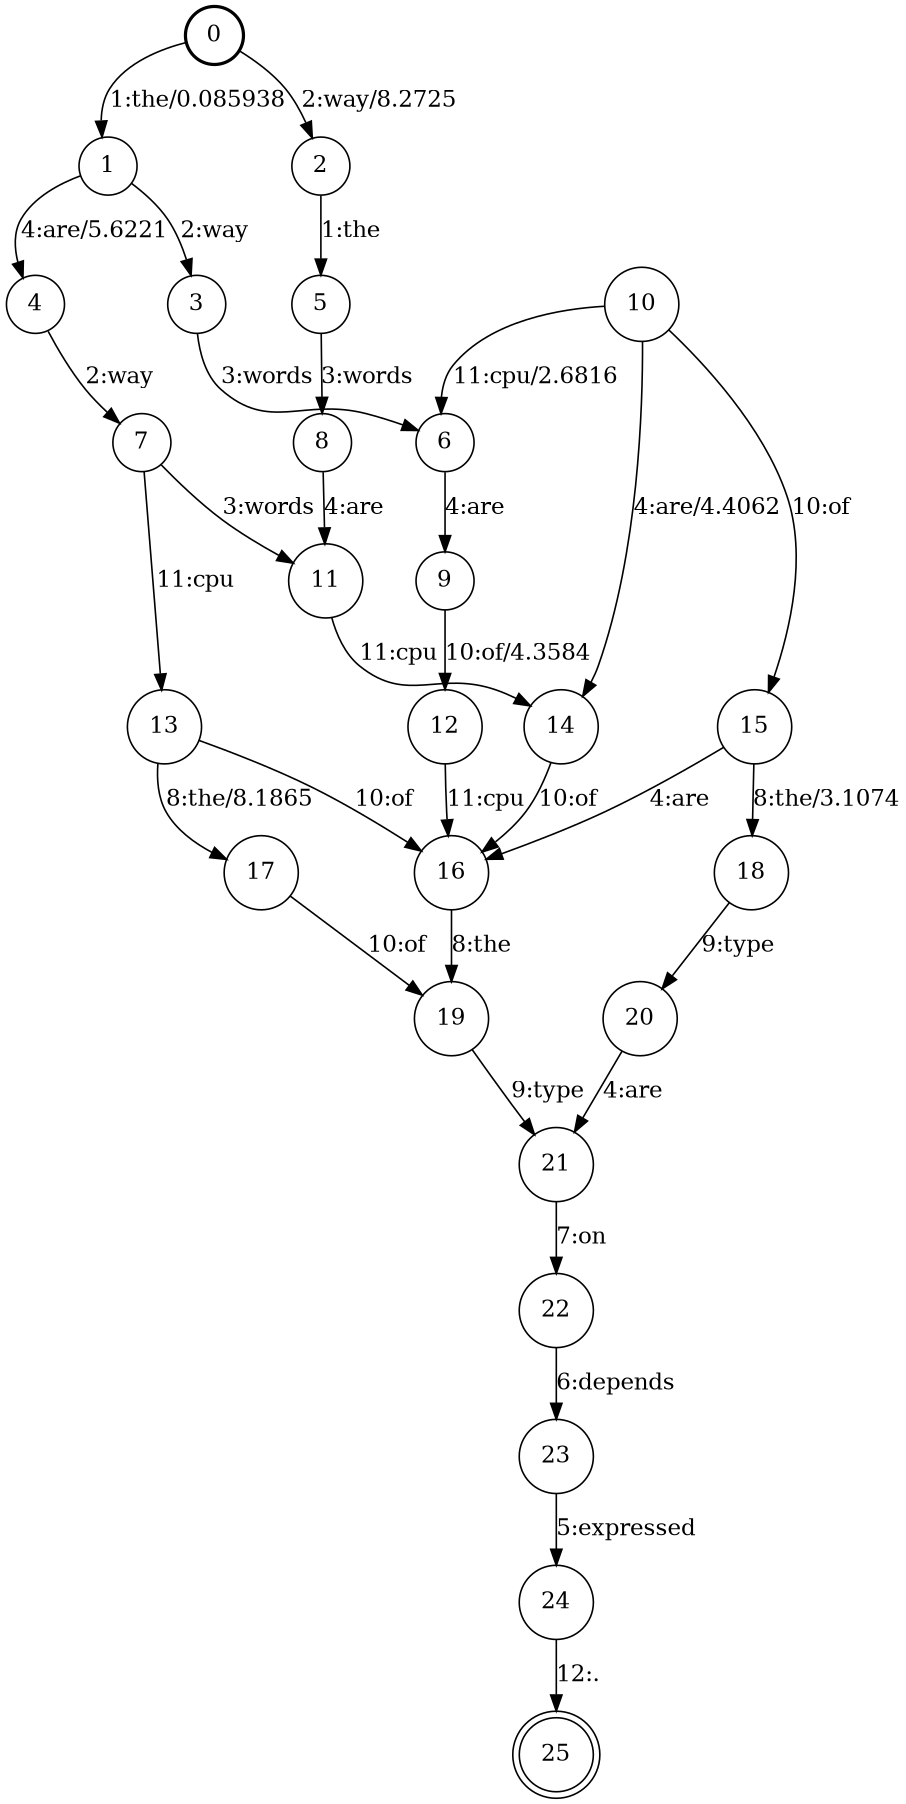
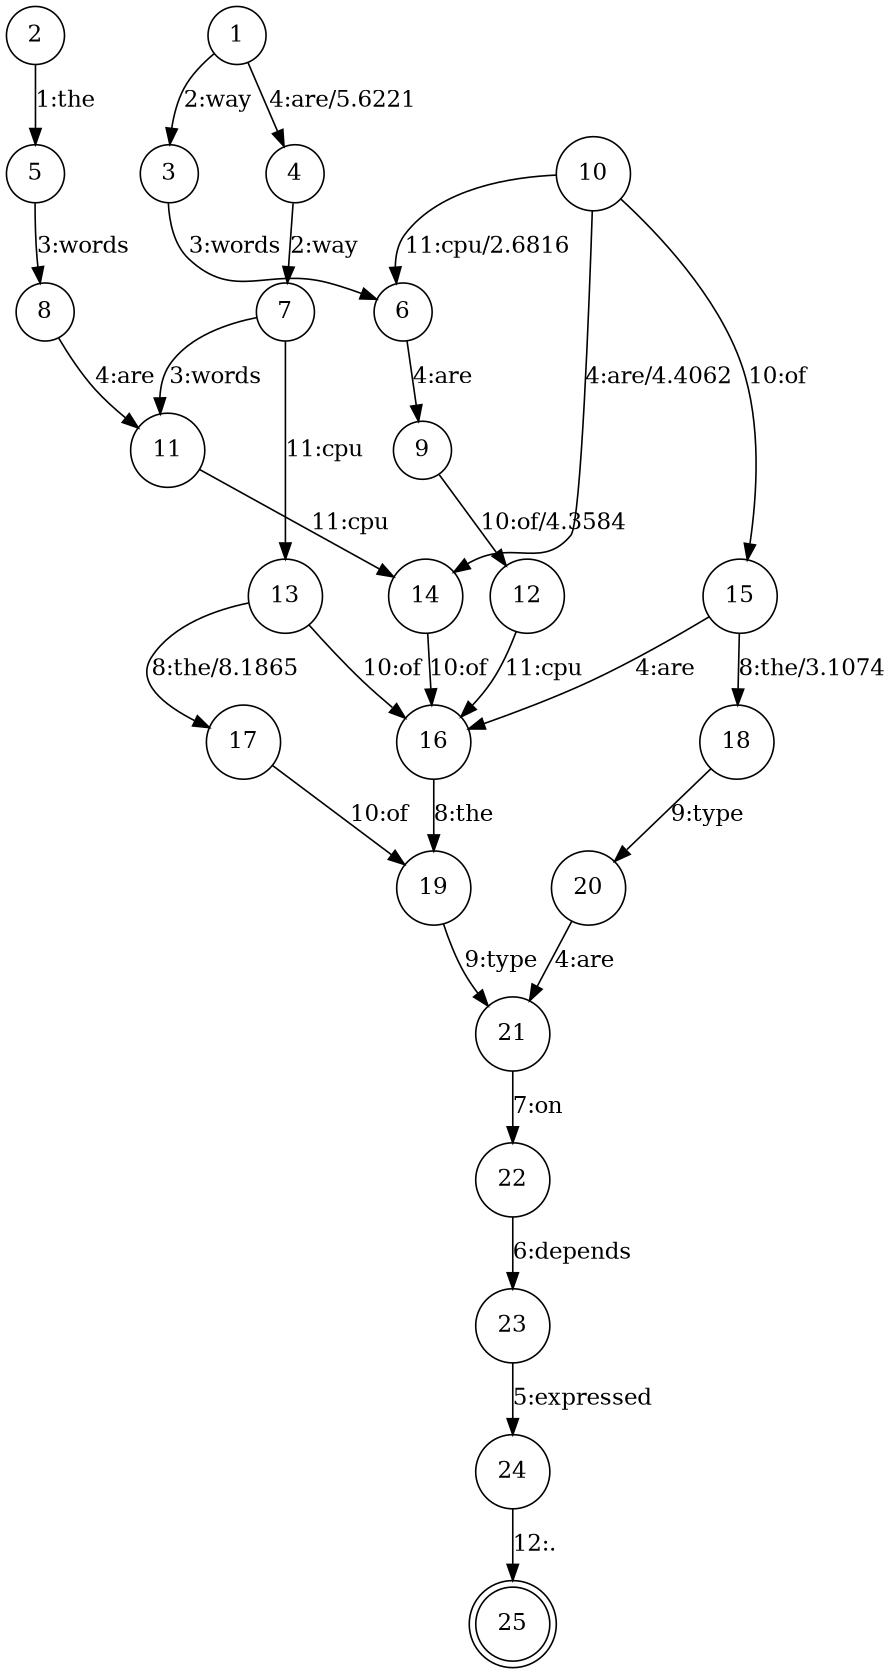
node "0": removed
